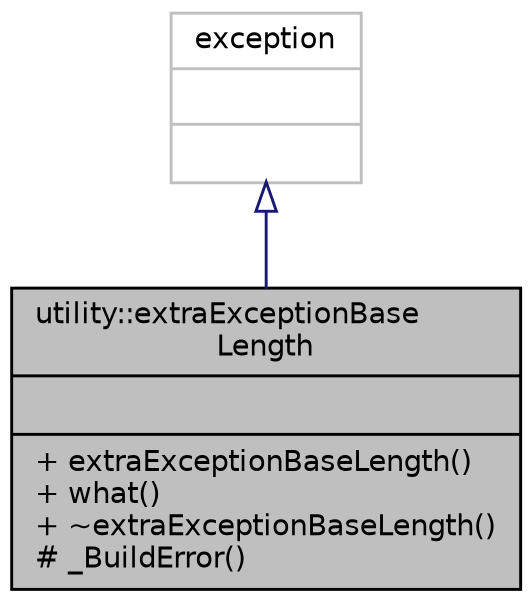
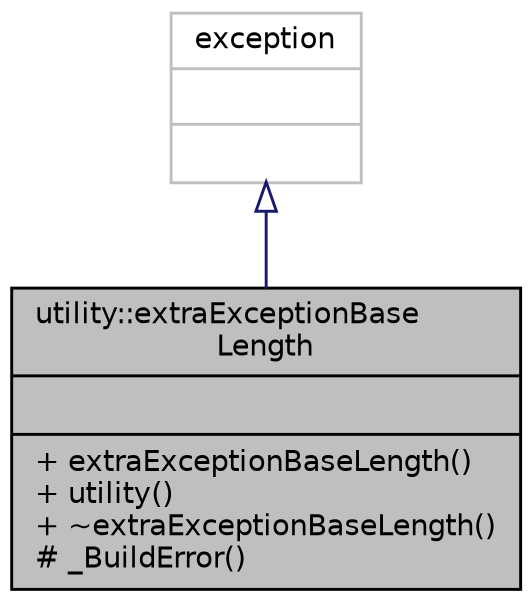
node "utility::extraExceptionBase": text "+ what()" -> "+ utility()"
